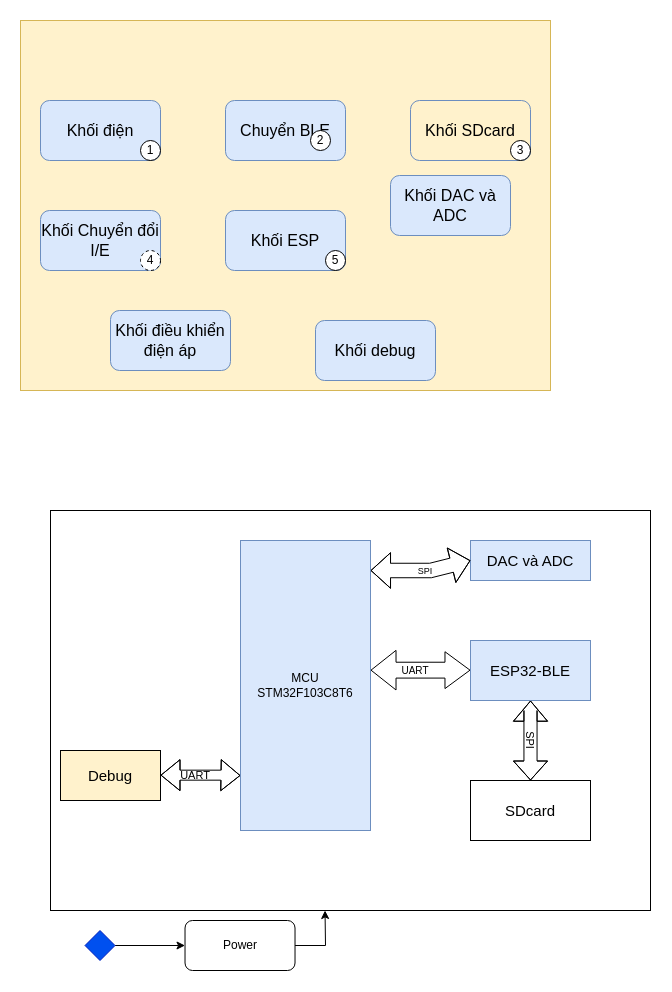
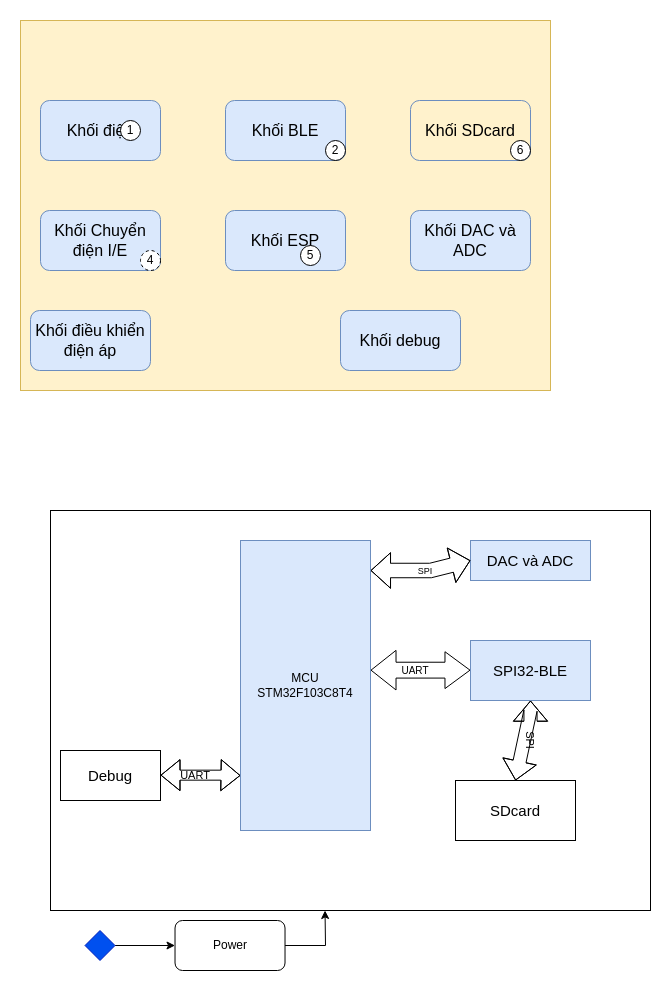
node "Chuyển BLE": label "Chuyển BLE" -> "Khối BLE"
node "2": moved (321, 141) -> (336, 151)
node "1": moved (151, 151) -> (131, 131)
node "3": label "3" -> "6"
node "Khối DAC và ADC": moved (451, 206) -> (471, 241)
node "Khối Chuyển đổi I/E": label "Khối Chuyển đổi I/E" -> "Khối Chuyển điện I/E"
node "5": moved (336, 261) -> (311, 256)
node "Khối điều khiển điện áp": moved (171, 341) -> (91, 341)
node "Khối debug": moved (376, 351) -> (401, 341)
node "ESP32-BLE": label "ESP32-BLE" -> "SPI32-BLE"
node "MCU STM32F103C8T6": label "MCU STM32F103C8T6" -> "MCU STM32F103C8T4"
node "Debug": fillcolor #fff2cc -> #ffffff
node "SDcard": moved (531, 811) -> (516, 811)
node "Power": moved (240, 946) -> (230, 946)
